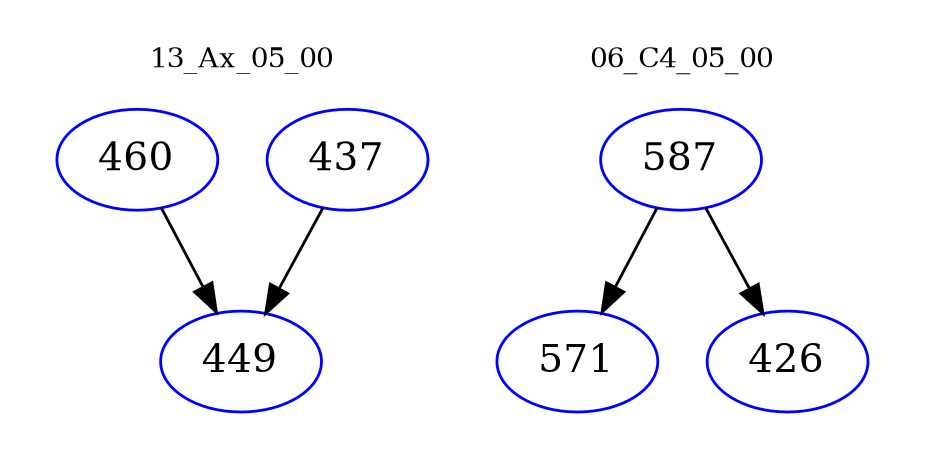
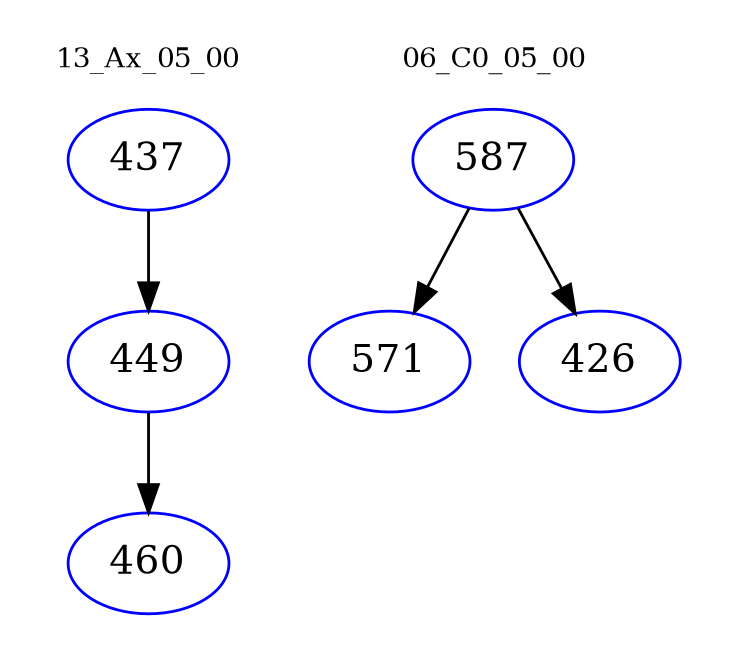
cluster "06_C4_05_00": label "06_C4_05_00" -> "06_C0_05_00"
edge "460" -> "449": reversed
